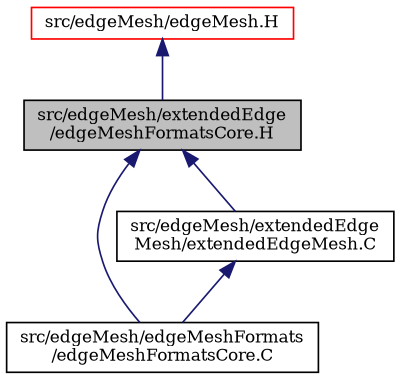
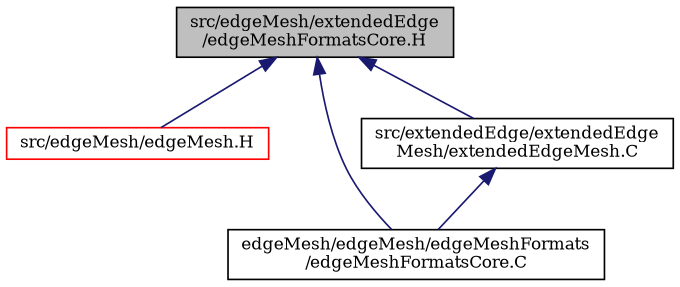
edge "src/edgeMesh/extendedEdge /edgeMeshFormatsCore.H" -> "src/edgeMesh/edgeMesh.H": reversed
node "src/edgeMesh/extendedEdge Mesh/extendedEdgeMesh.C": label "src/edgeMesh/extendedEdge Mesh/extendedEdgeMesh.C" -> "src/extendedEdge/extendedEdge Mesh/extendedEdgeMesh.C"
node "src/edgeMesh/edgeMeshFormats /edgeMeshFormatsCore.C": label "src/edgeMesh/edgeMeshFormats /edgeMeshFormatsCore.C" -> "edgeMesh/edgeMesh/edgeMeshFormats /edgeMeshFormatsCore.C"
